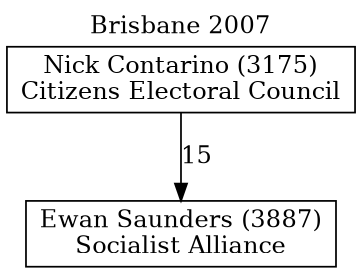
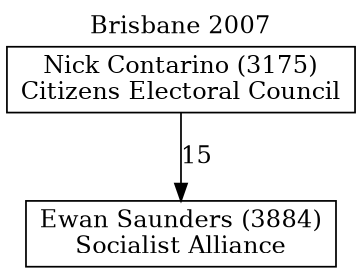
node "Ewan Saunders (3887) Socialist Alliance": label "Ewan Saunders (3887) Socialist Alliance" -> "Ewan Saunders (3884) Socialist Alliance"
